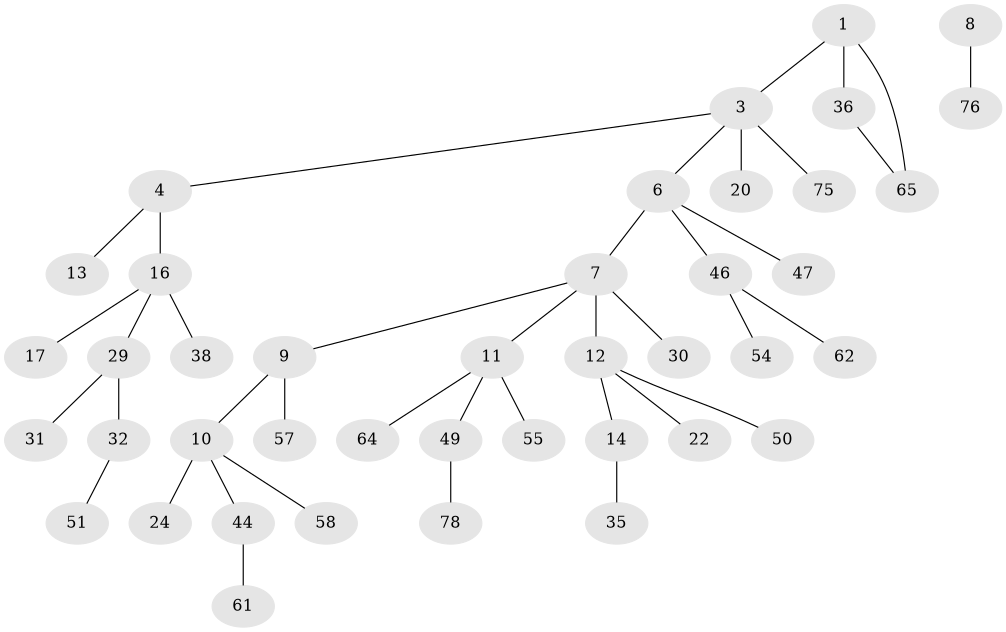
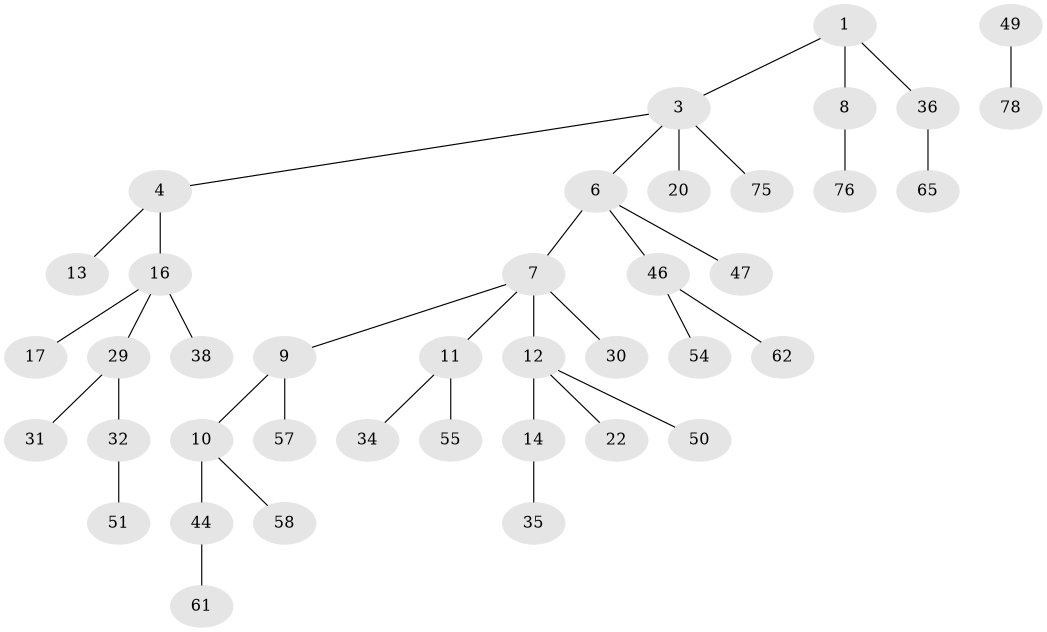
edge "1" -- "65": now "1" -- "8"
edge "11" -- "49": removed
node "64": label "64" -> "34"
node "24": removed
